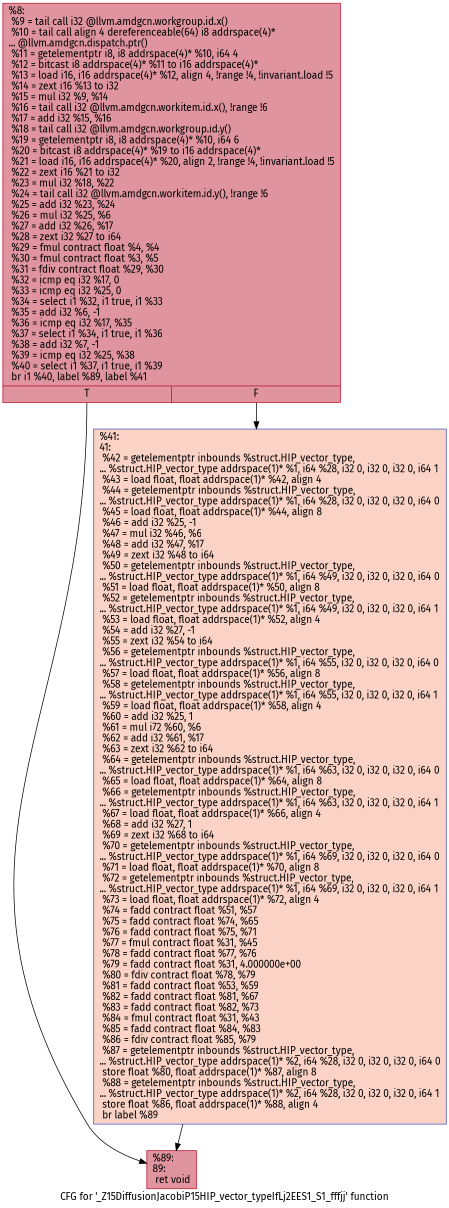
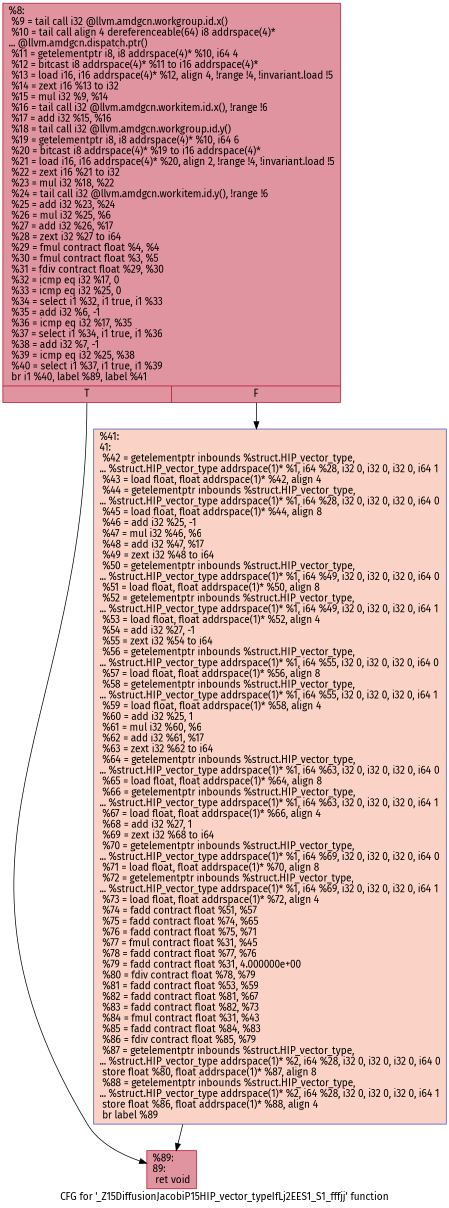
node "%41:": text "%61 = mul i72 %60, %6" -> "%61 = mul i32 %60, %6"
